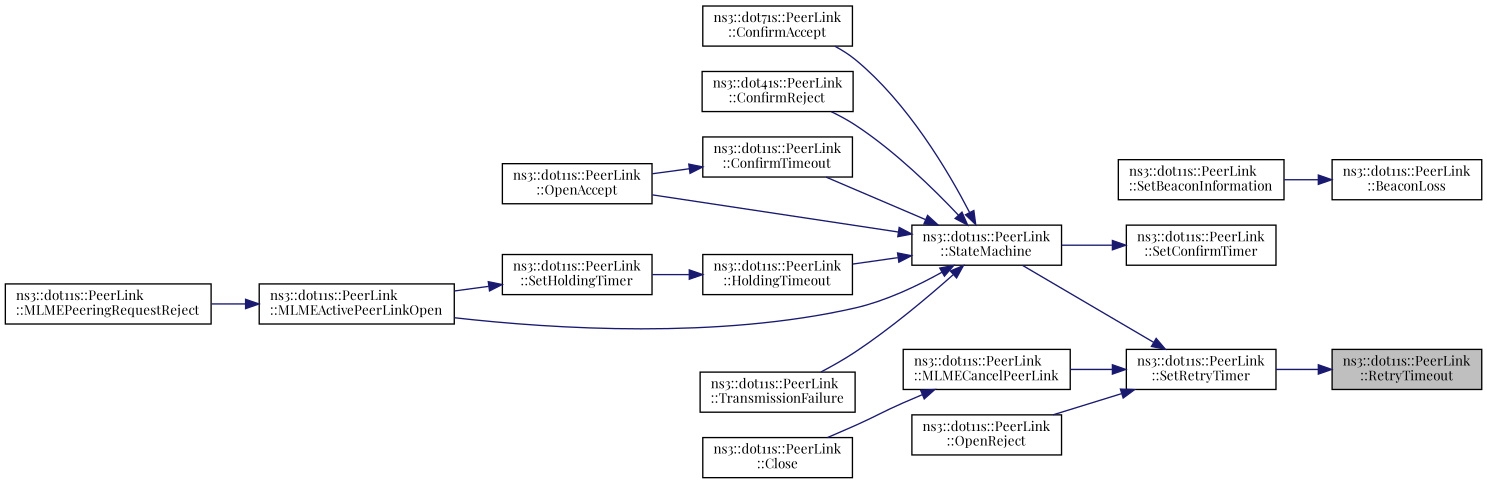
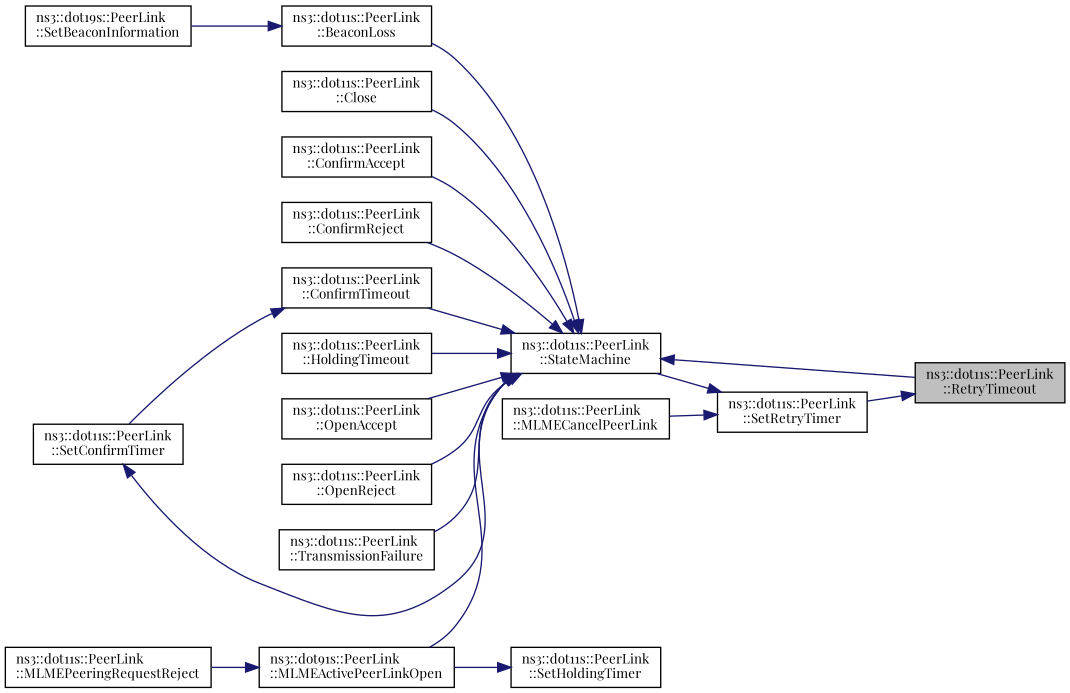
node "ns3::dot71s::PeerLink ::ConfirmAccept": label "ns3::dot71s::PeerLink ::ConfirmAccept" -> "ns3::dot11s::PeerLink ::ConfirmAccept"
node "ns3::dot41s::PeerLink ::ConfirmReject": label "ns3::dot41s::PeerLink ::ConfirmReject" -> "ns3::dot11s::PeerLink ::ConfirmReject"
edge "ns3::dot11s::PeerLink ::BeaconLoss" -> "ns3::dot11s::PeerLink ::StateMachine": added
edge "ns3::dot11s::PeerLink ::OpenAccept" -> "ns3::dot11s::PeerLink ::ConfirmTimeout": now "ns3::dot11s::PeerLink ::SetConfirmTimer" -> "ns3::dot11s::PeerLink ::ConfirmTimeout"
node "ns3::dot11s::PeerLink ::SetBeaconInformation": label "ns3::dot11s::PeerLink ::SetBeaconInformation" -> "ns3::dot19s::PeerLink ::SetBeaconInformation"
edge "ns3::dot11s::PeerLink ::SetHoldingTimer" -> "ns3::dot11s::PeerLink ::HoldingTimeout": removed
node "ns3::dot11s::PeerLink ::MLMEActivePeerLinkOpen": label "ns3::dot11s::PeerLink ::MLMEActivePeerLinkOpen" -> "ns3::dot91s::PeerLink ::MLMEActivePeerLinkOpen"
edge "ns3::dot11s::PeerLink ::RetryTimeout" -> "ns3::dot11s::PeerLink ::StateMachine": added
edge "ns3::dot11s::PeerLink ::OpenReject" -> "ns3::dot11s::PeerLink ::SetRetryTimer": now "ns3::dot11s::PeerLink ::OpenReject" -> "ns3::dot11s::PeerLink ::StateMachine"
edge "ns3::dot11s::PeerLink ::Close" -> "ns3::dot11s::PeerLink ::MLMECancelPeerLink": now "ns3::dot11s::PeerLink ::Close" -> "ns3::dot11s::PeerLink ::StateMachine"
